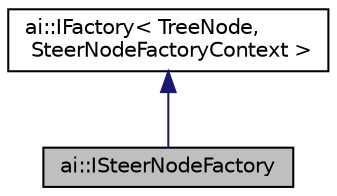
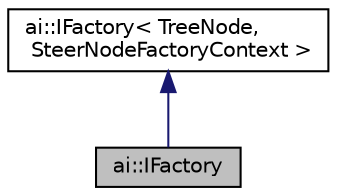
node "ai::ISteerNodeFactory": label "ai::ISteerNodeFactory" -> "ai::IFactory"
